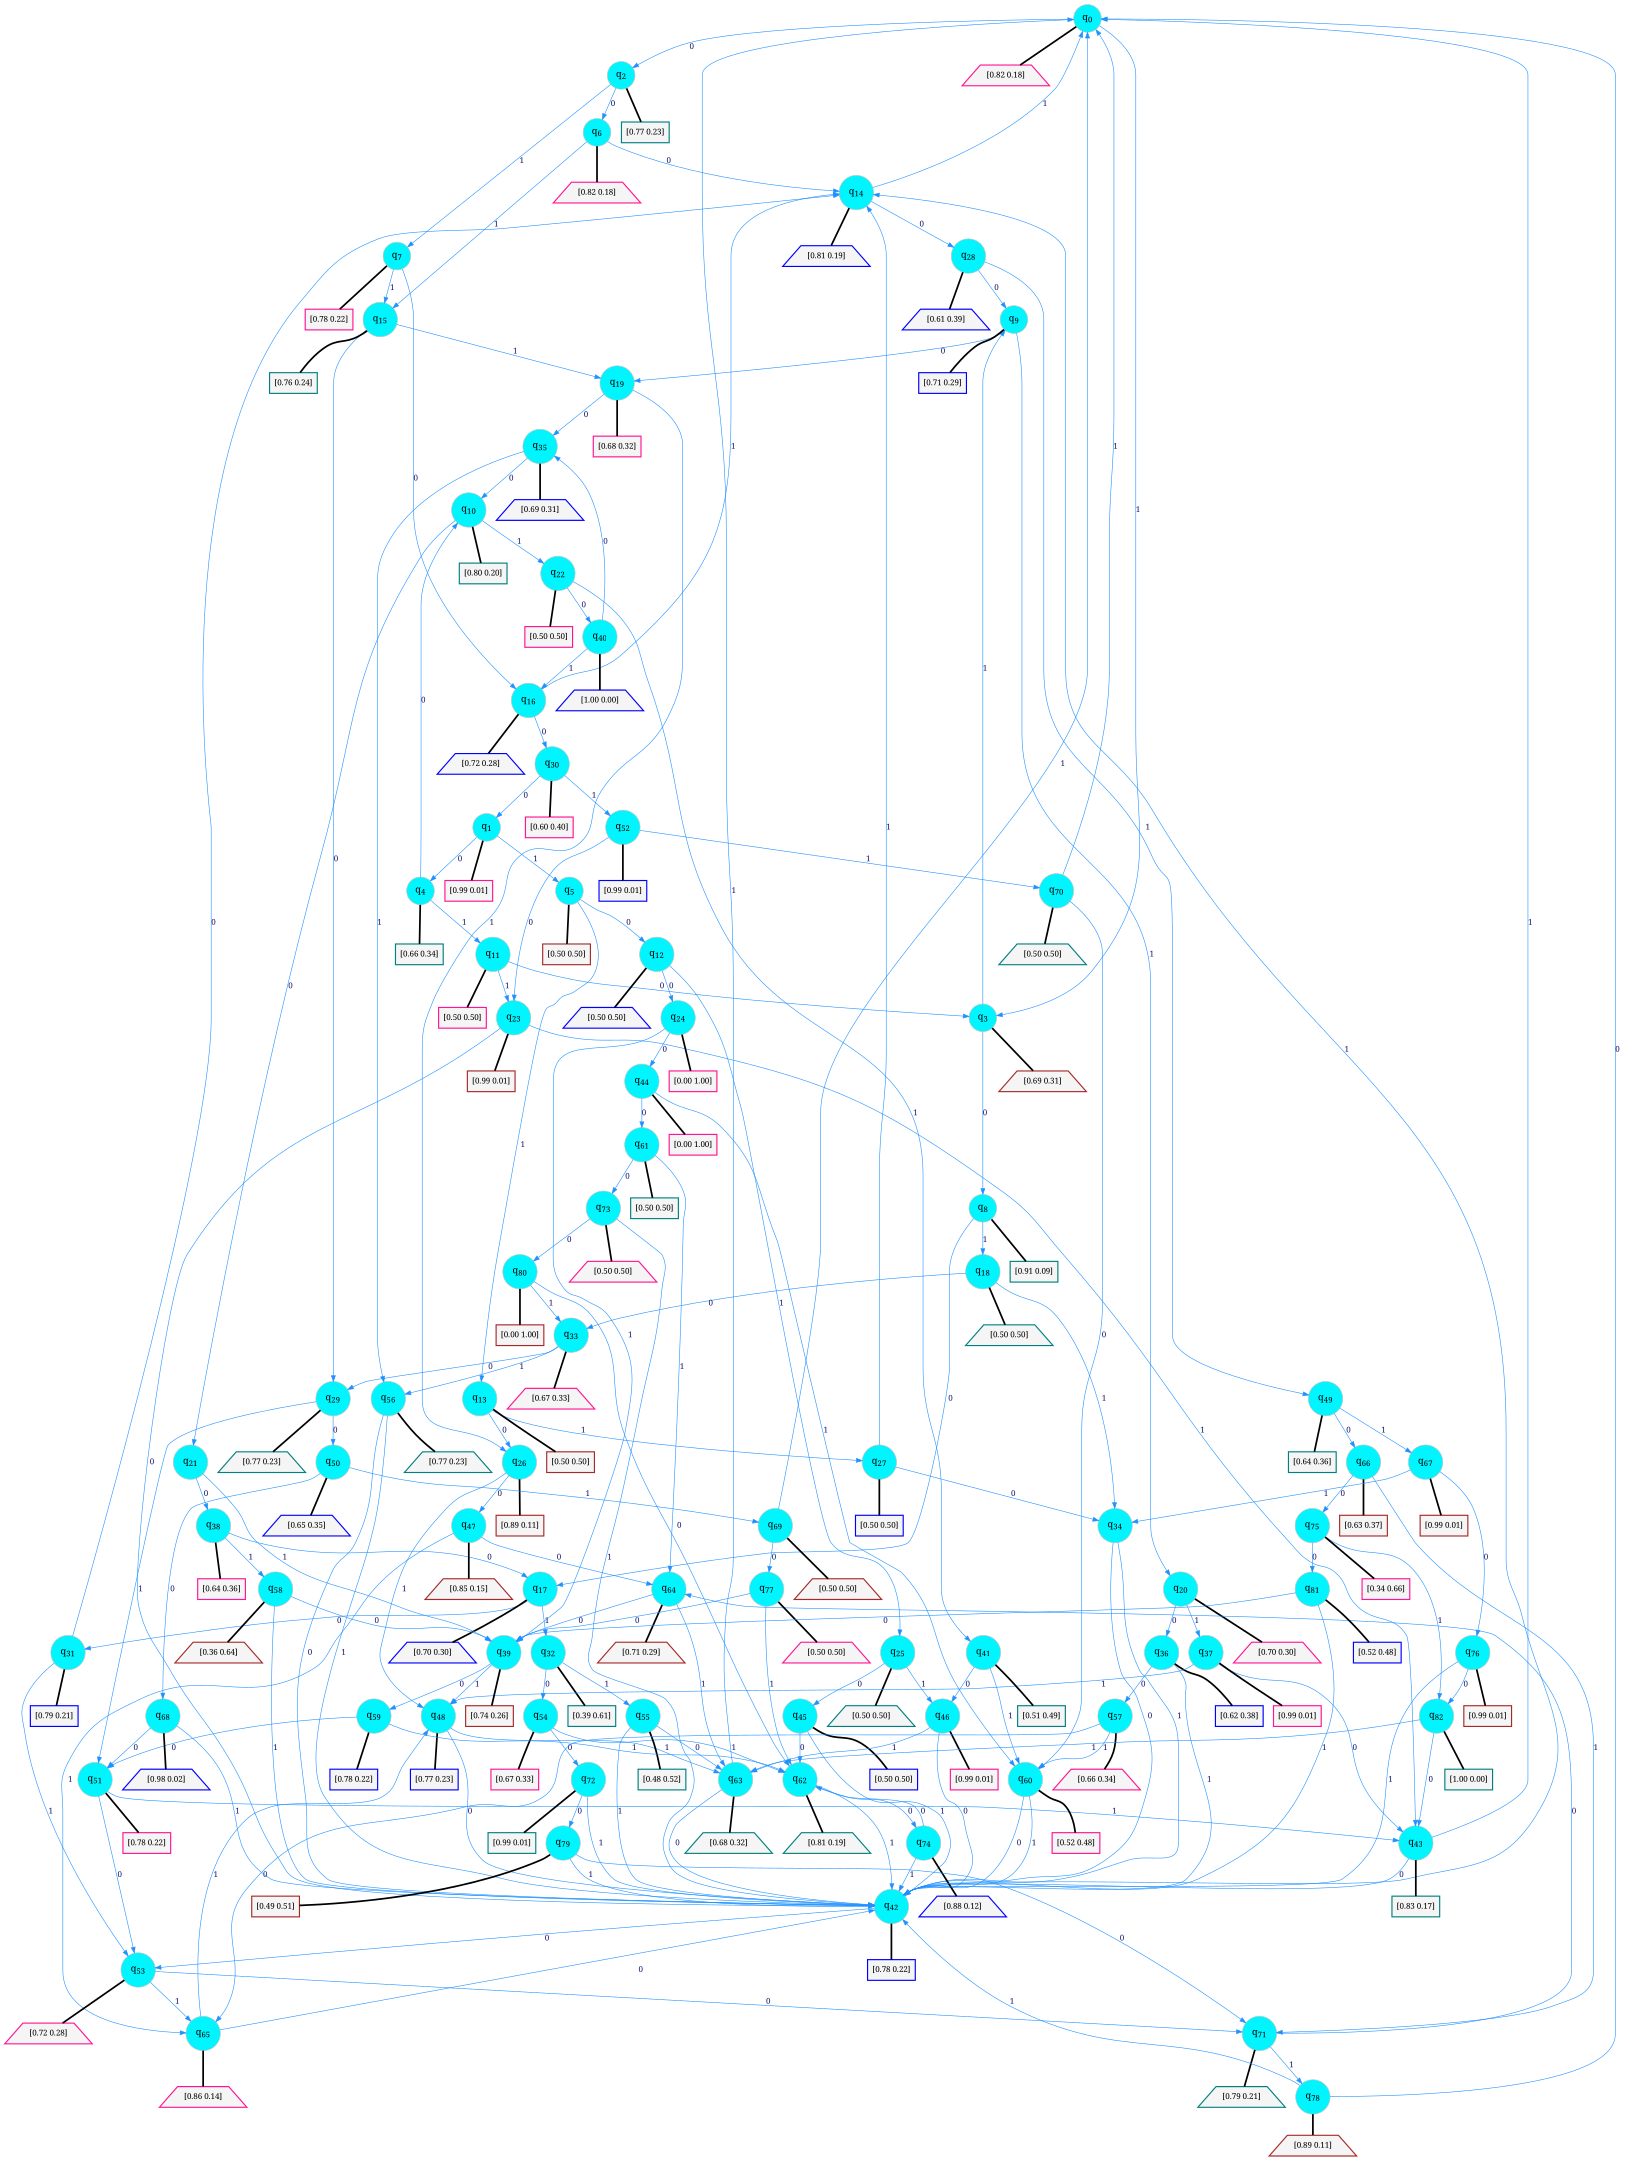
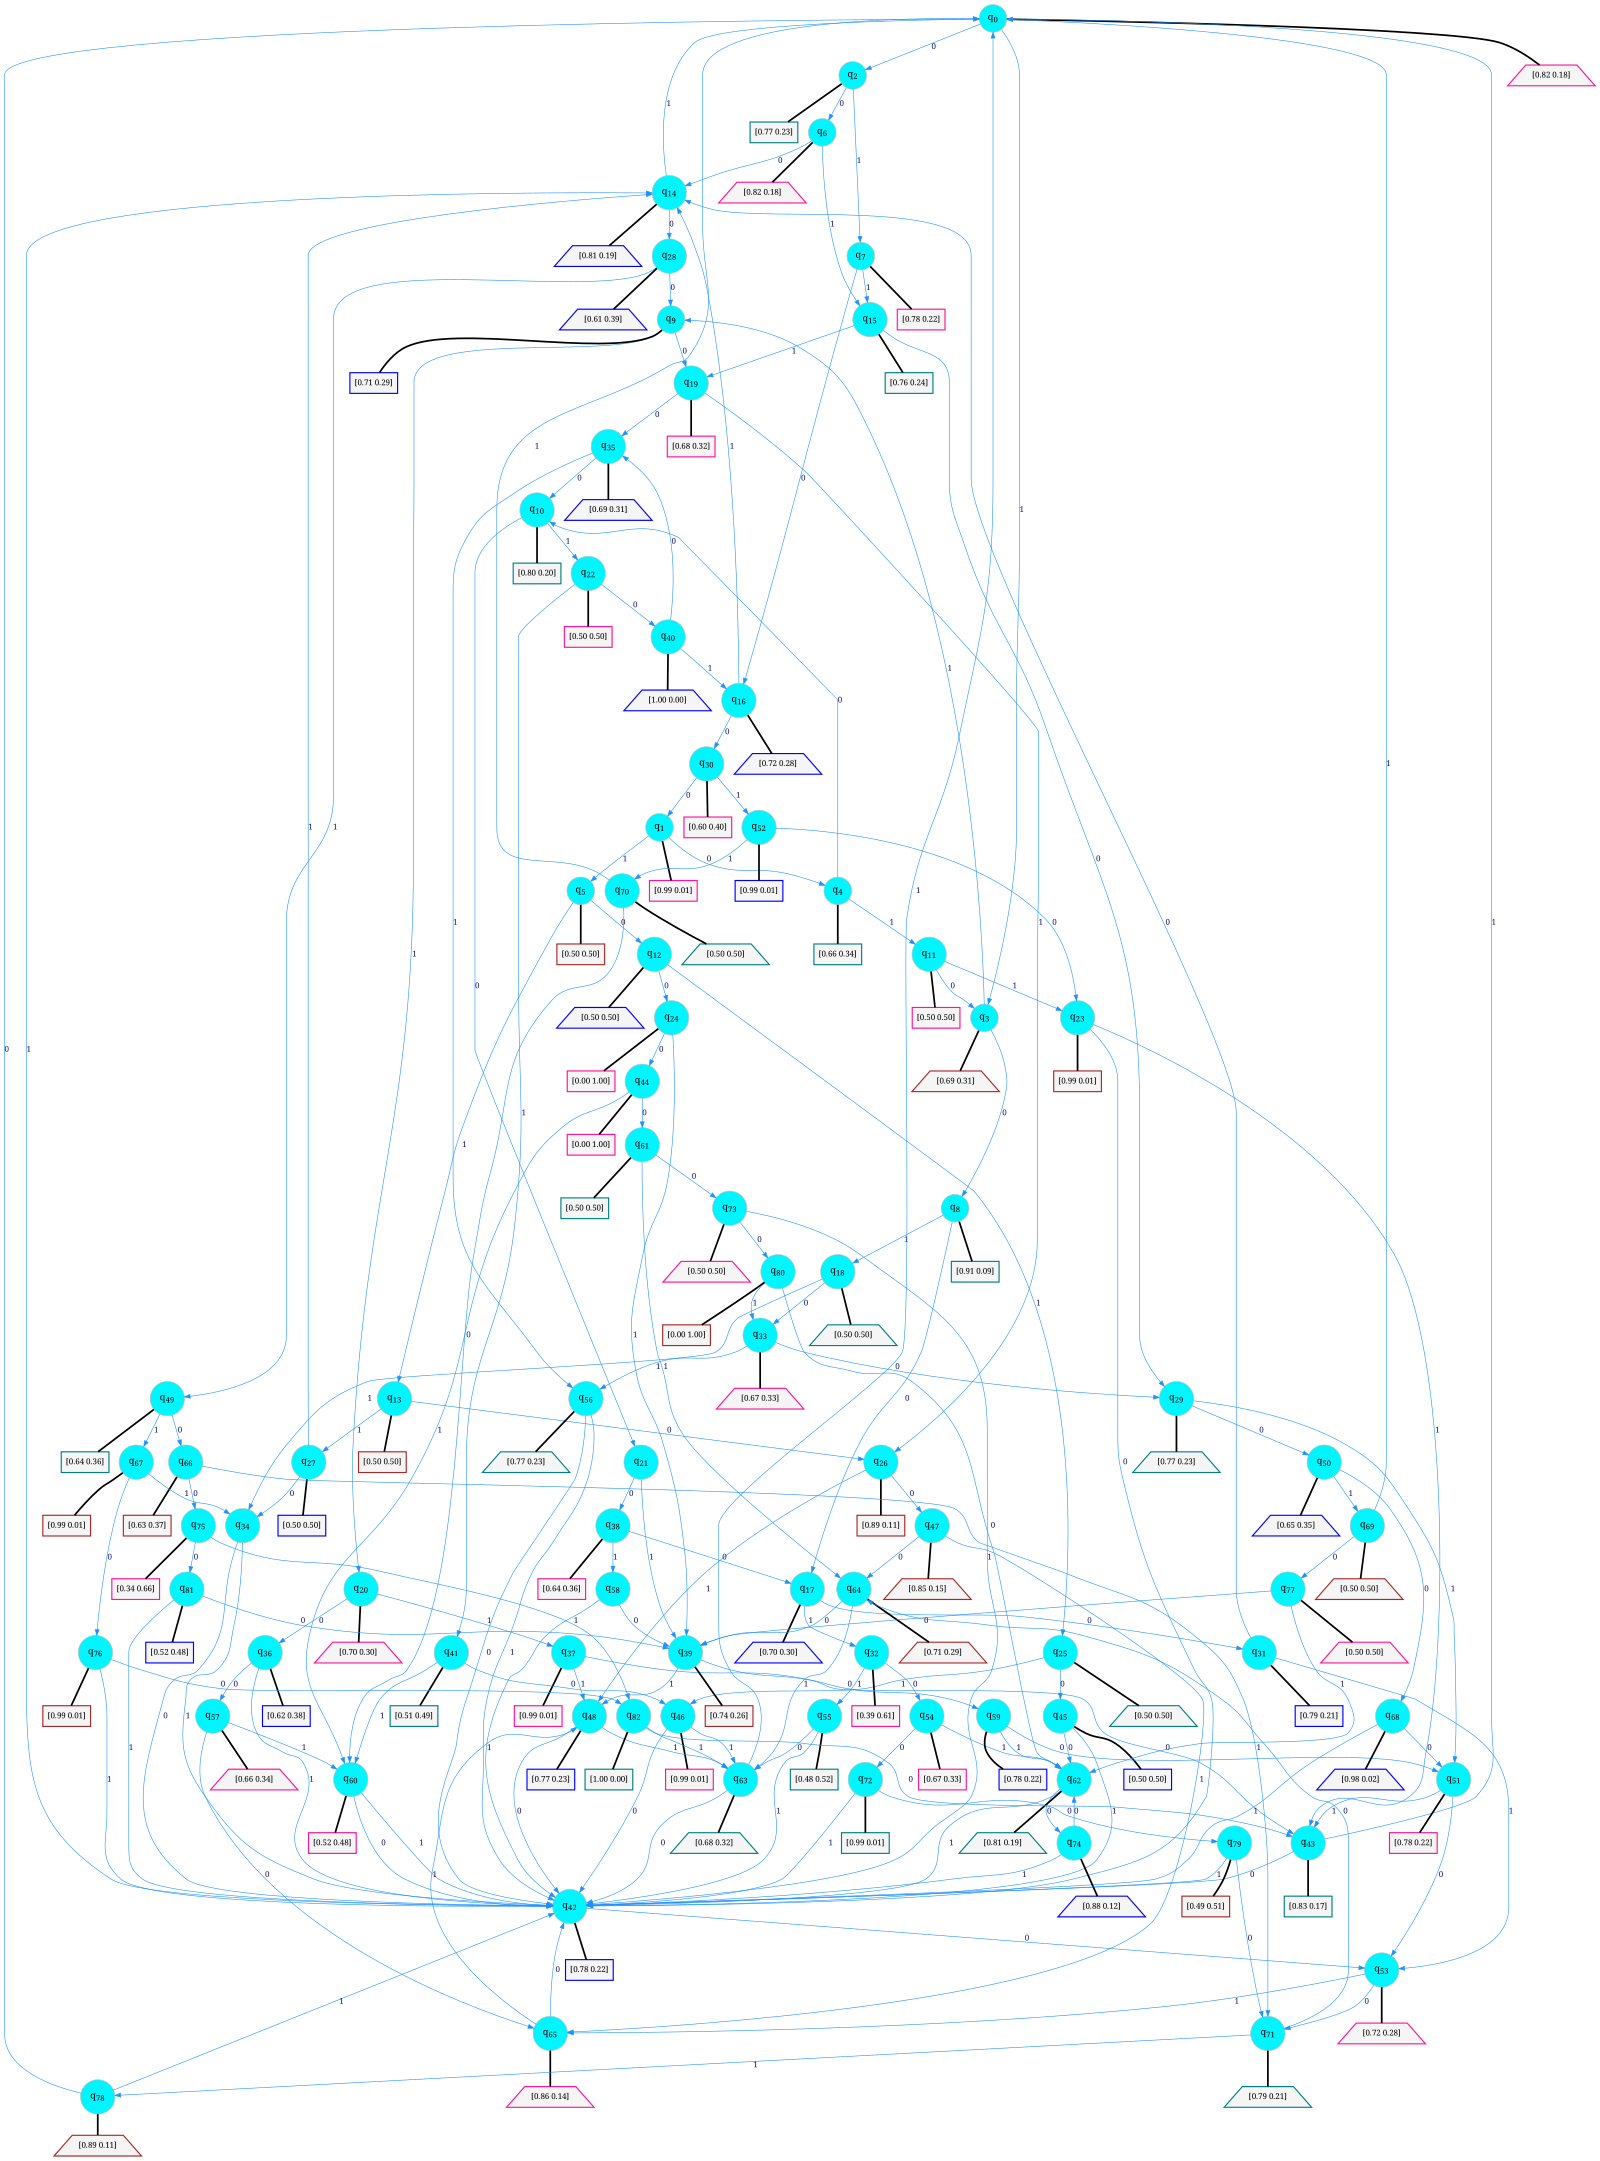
node "[0.36 0.64]": removed
node "[0.39 0.61]": color teal -> deeppink
